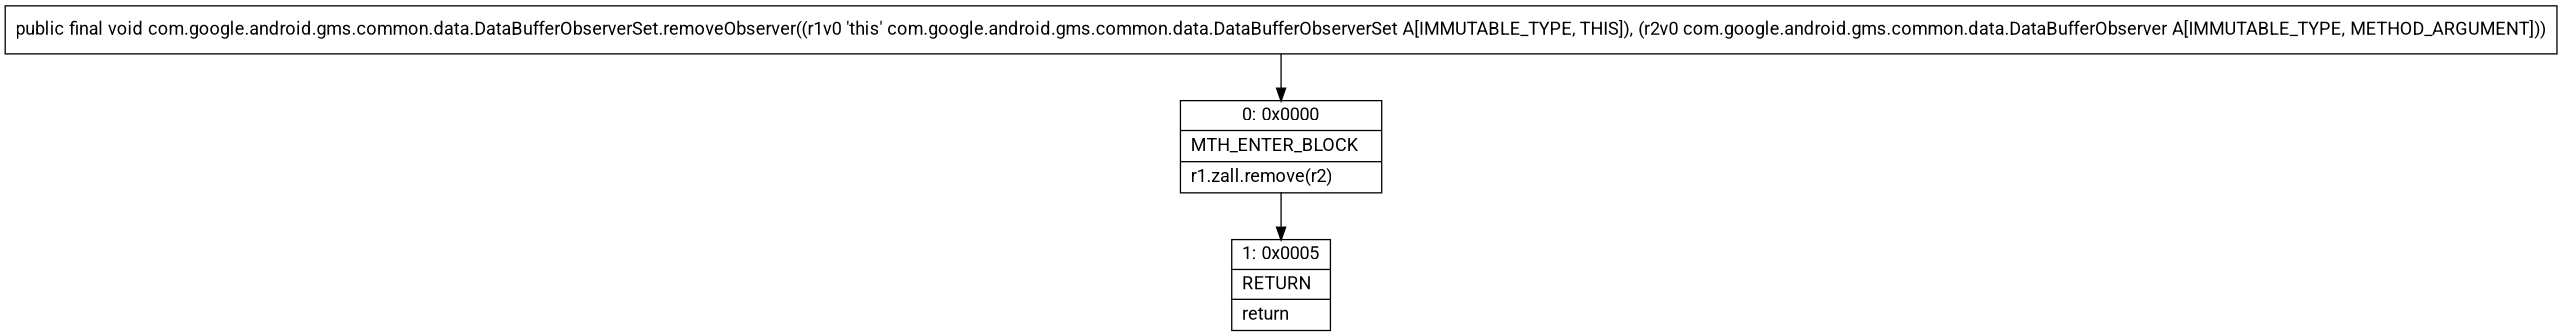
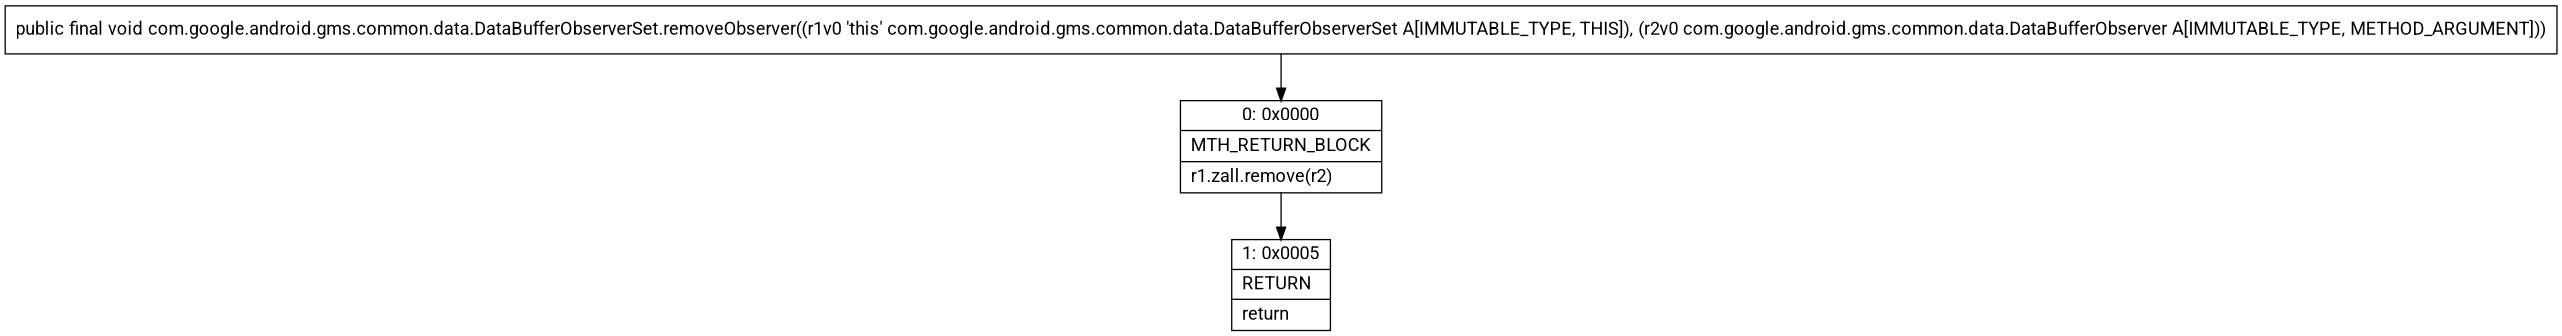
node "0: 0x0000": text "MTH_ENTER_BLOCK" -> "MTH_RETURN_BLOCK"
